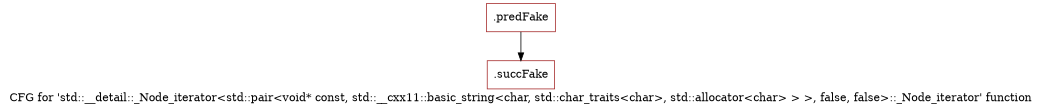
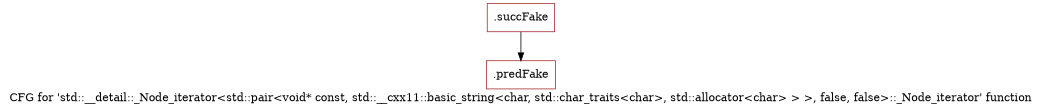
edge ".predFake" -> ".succFake": reversed
